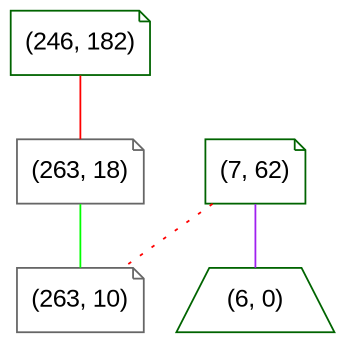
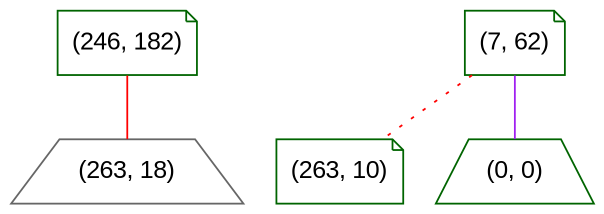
node "(263, 18)": shape note -> trapezium
edge "(263, 18)" -- "(263, 10)": removed
node "(263, 10)": color gray40 -> darkgreen
node "(6, 0)": label "(6, 0)" -> "(0, 0)"
